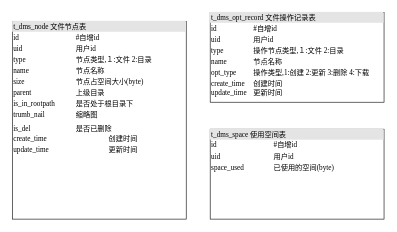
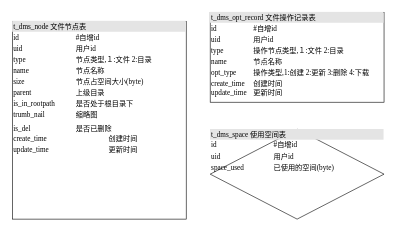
node "t_dms_space 使用空间表 id #自增id uid 用户id space_used 已使用的空间(byte)": shape rectangle -> diamond
